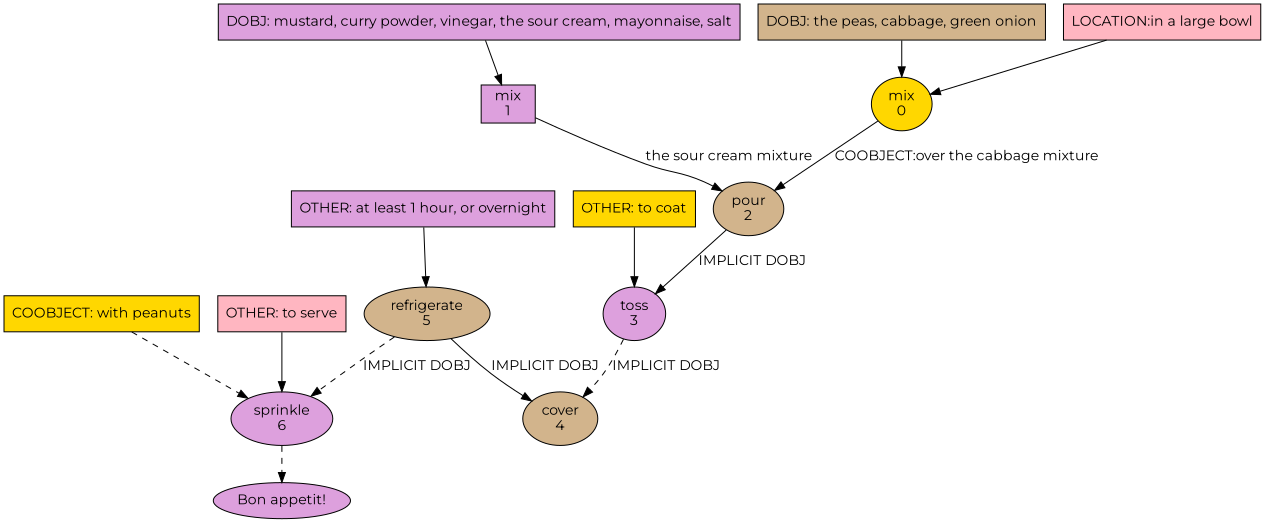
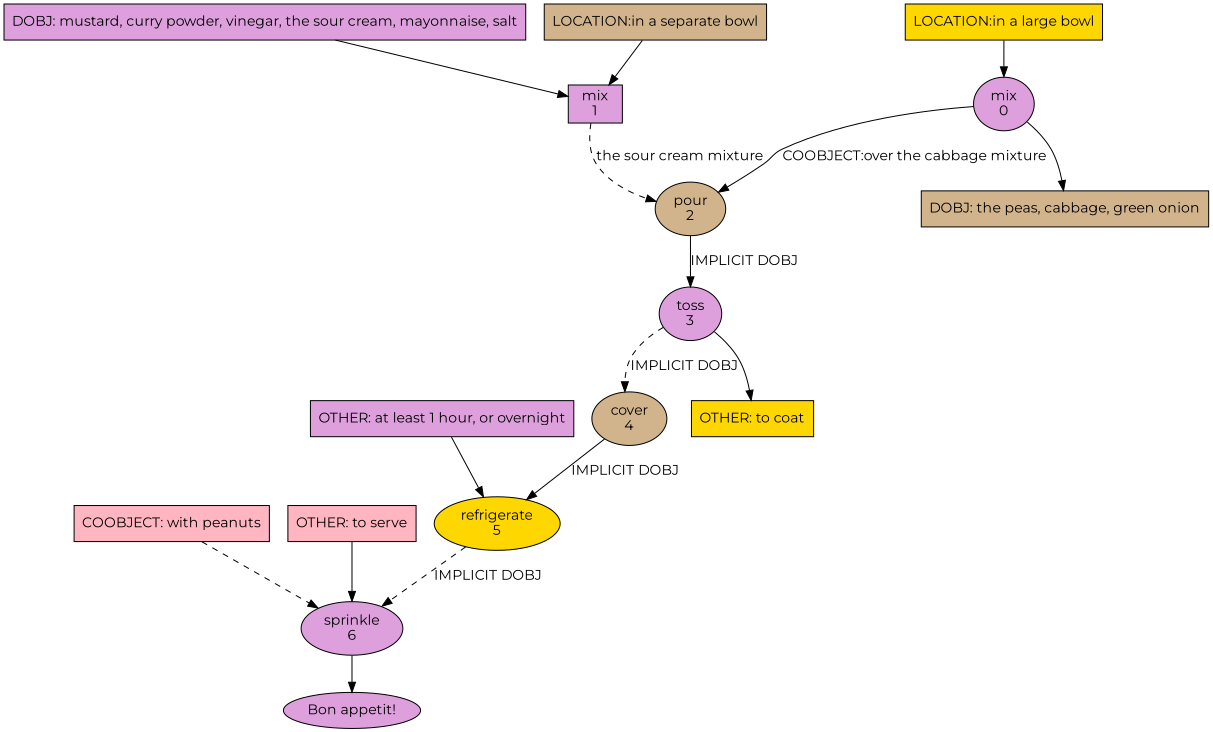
node "LOCATION:in a separate bowl": added
node "LOCATION:in a large bowl": fillcolor lightpink -> gold
edge "DOBJ: the peas, cabbage, green onion" -> "mix 0": reversed
node "mix 0": fillcolor gold -> plum
edge "mix 1" -> "pour 2": style solid -> dashed
edge "OTHER: to coat" -> "toss 3": reversed
node "COOBJECT: with peanuts": fillcolor gold -> lightpink
node "refrigerate 5": fillcolor tan -> gold
edge "refrigerate 5" -> "cover 4": reversed
edge "sprinkle 6" -> "Bon appetit!": style dashed -> solid
